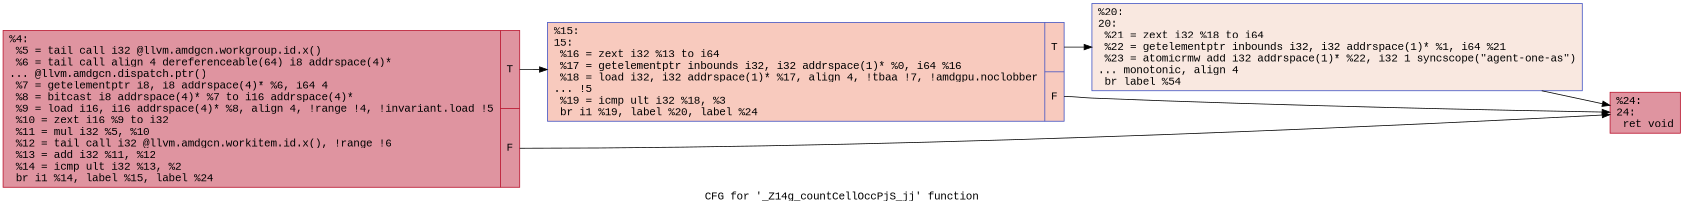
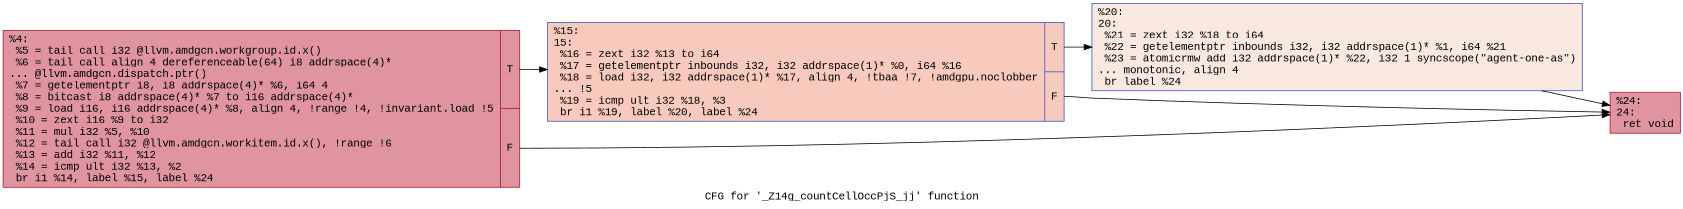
node "%20:": text "br label %54" -> "br label %24"
